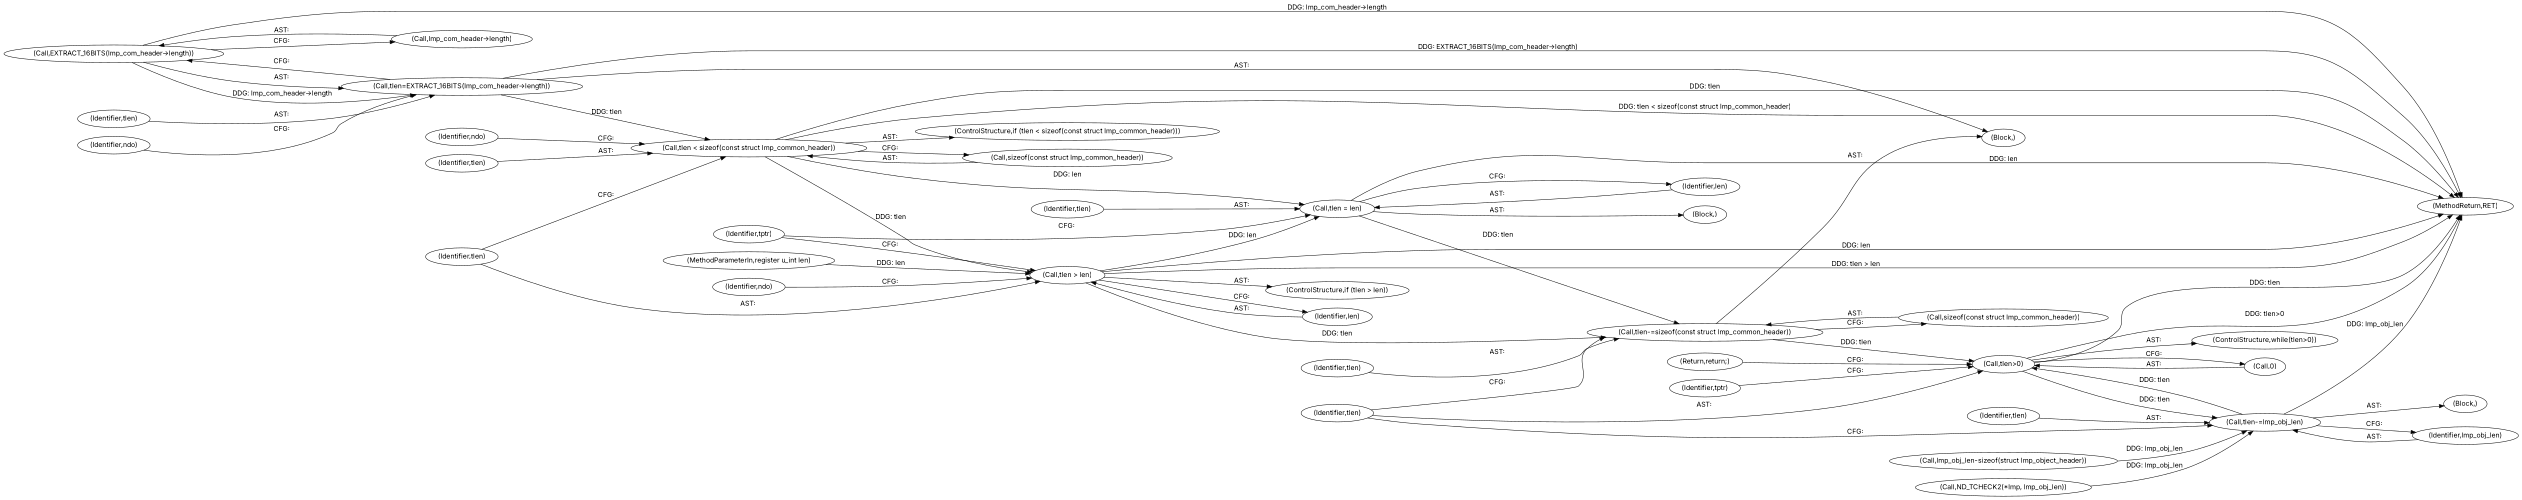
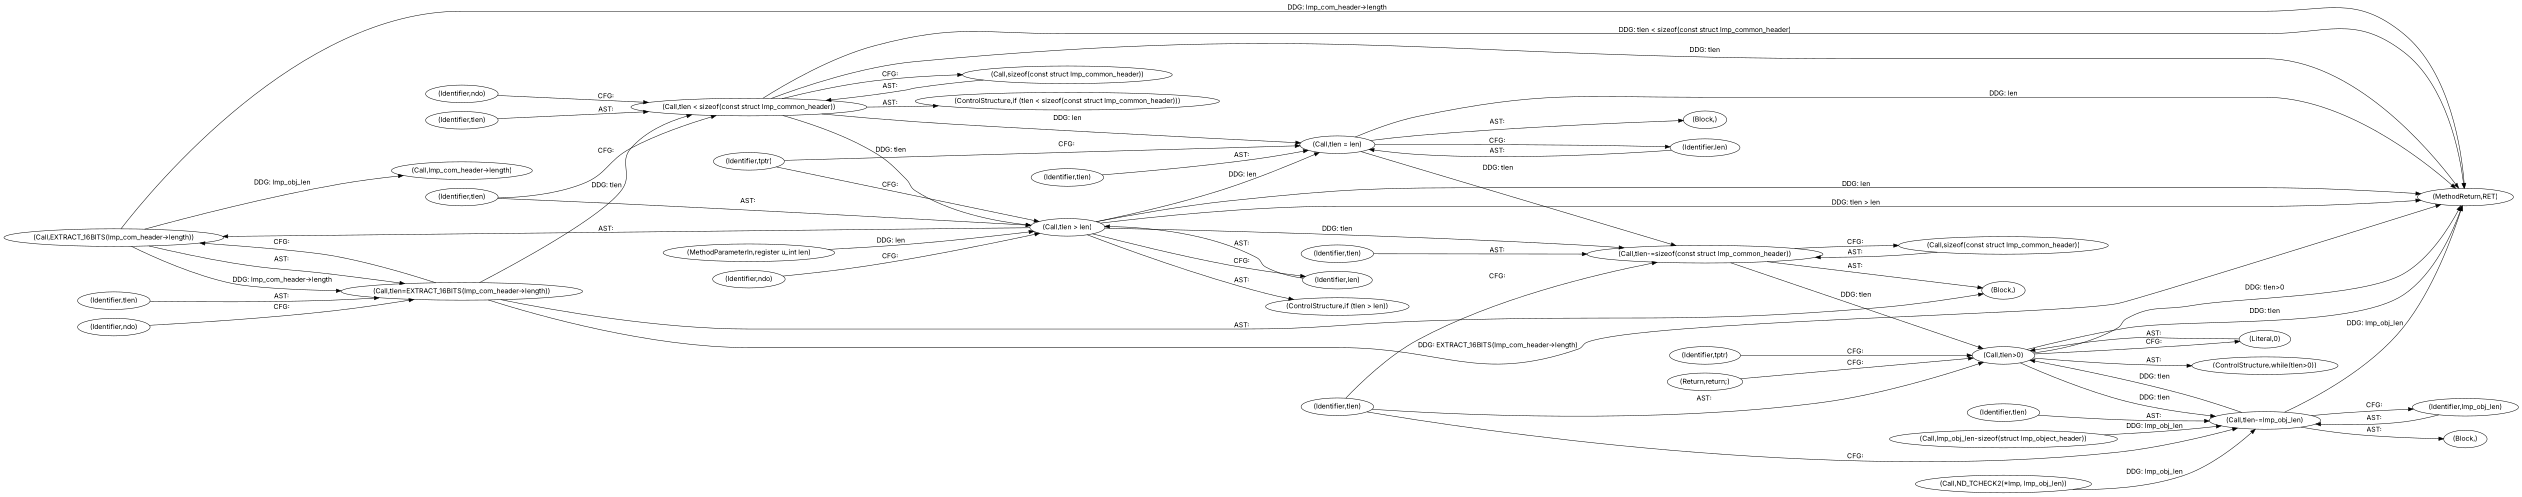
edge "(Call,lmp_com_header->length)" -> "(Call,EXTRACT_16BITS(lmp_com_header->length))": now "(Call,tlen > len)" -> "(Call,EXTRACT_16BITS(lmp_com_header->length))"
edge "(Call,EXTRACT_16BITS(lmp_com_header->length))" -> "(Call,lmp_com_header->length)": label "CFG: " -> "DDG: lmp_obj_len"
node "(Call,0)": label "(Call,0)" -> "(Literal,0)"
